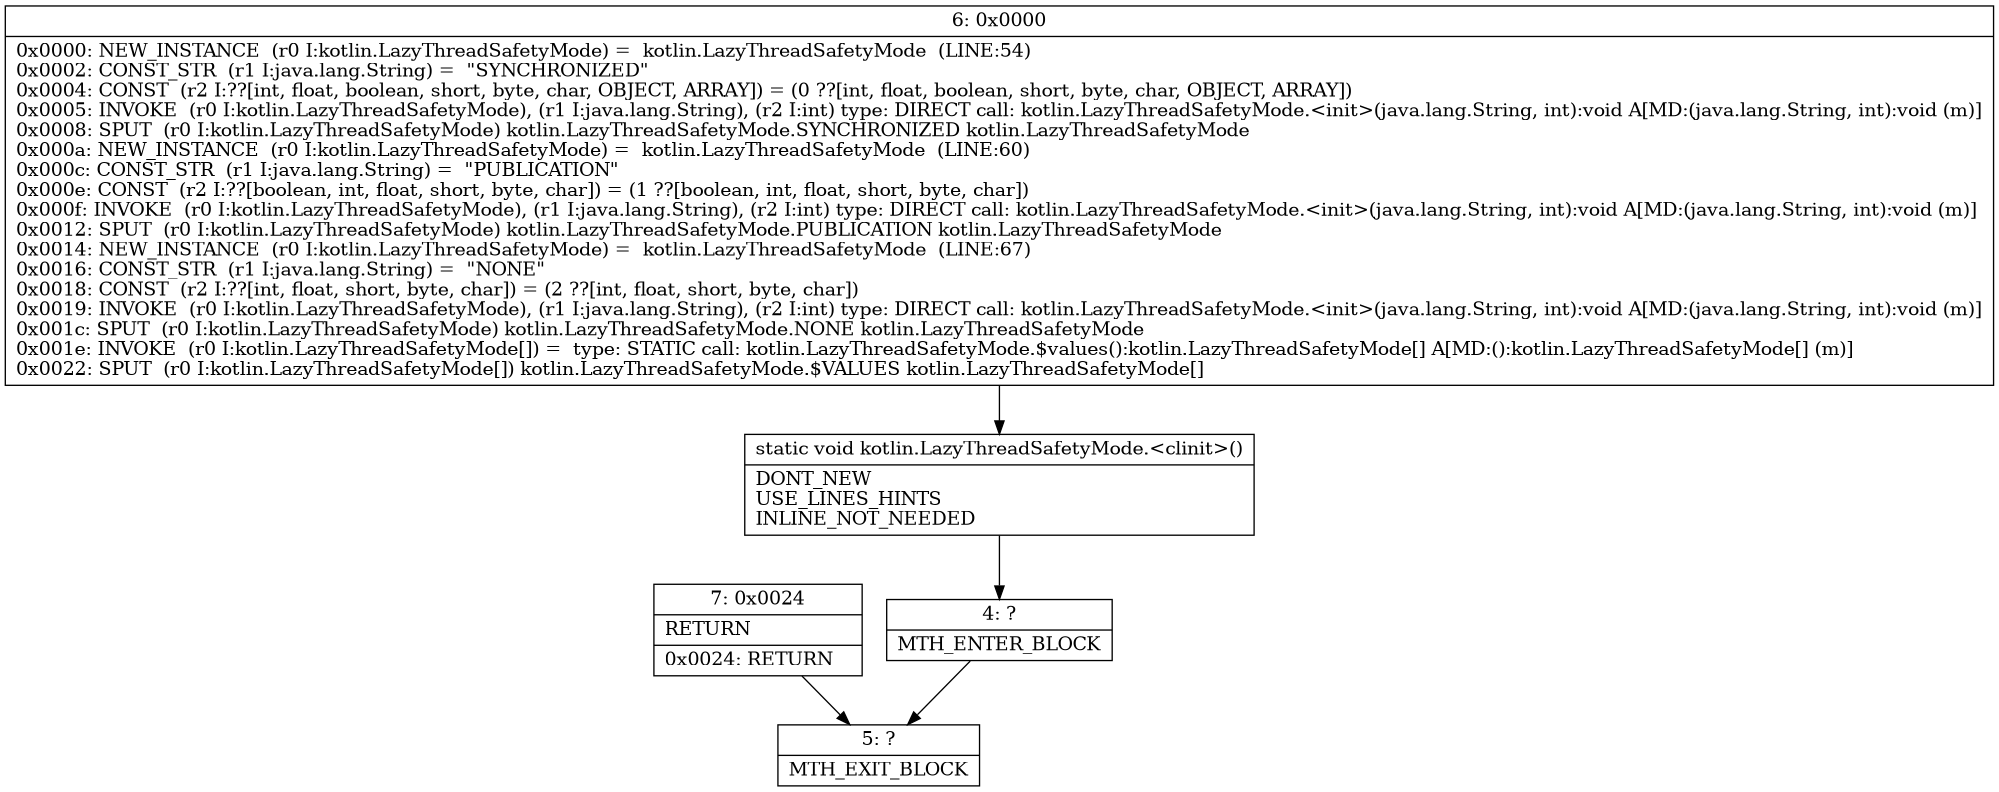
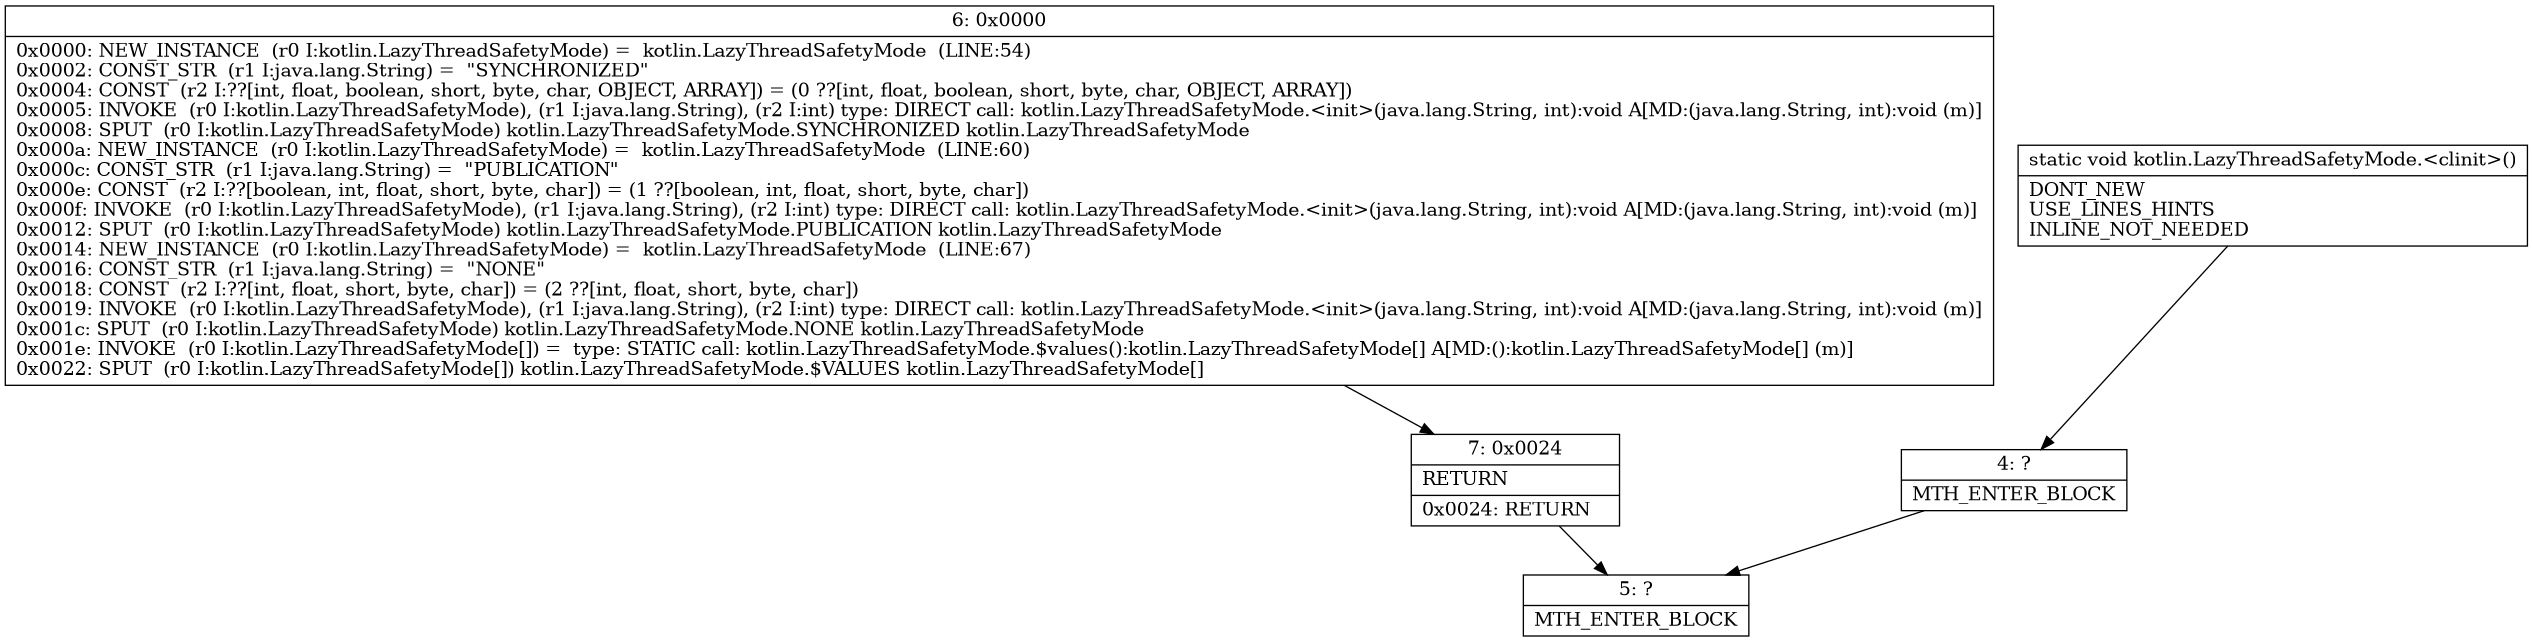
edge "6: 0x0000" -> "static void kotlin.LazyThreadSafetyMode.<clinit>()": now "6: 0x0000" -> "7: 0x0024"
node "5: ?": text "MTH_EXIT_BLOCK" -> "MTH_ENTER_BLOCK"
